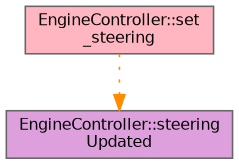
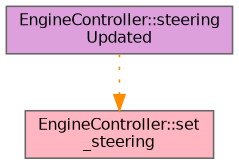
edge "EngineController::set _steering" -> "EngineController::steering Updated": reversed
